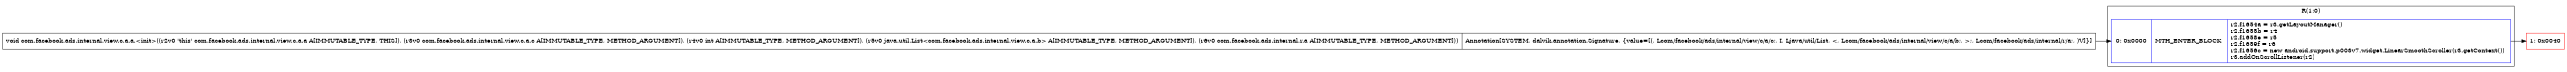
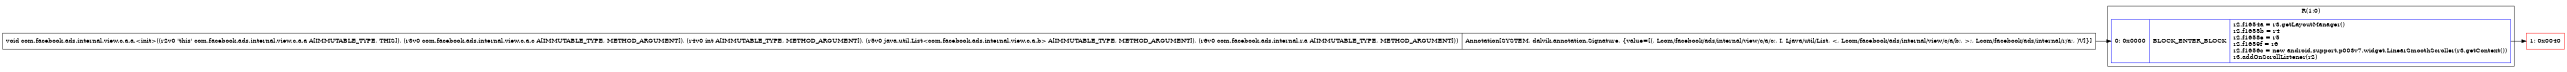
node "0: 0x0000": text "MTH_ENTER_BLOCK" -> "BLOCK_ENTER_BLOCK"
